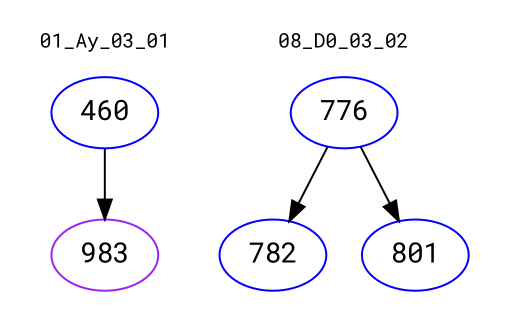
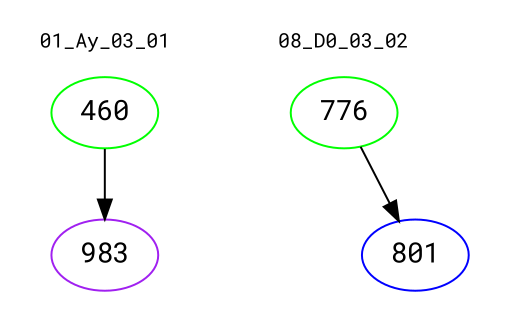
node "460": color blue -> green
node "776": color blue -> green
node "782": removed
